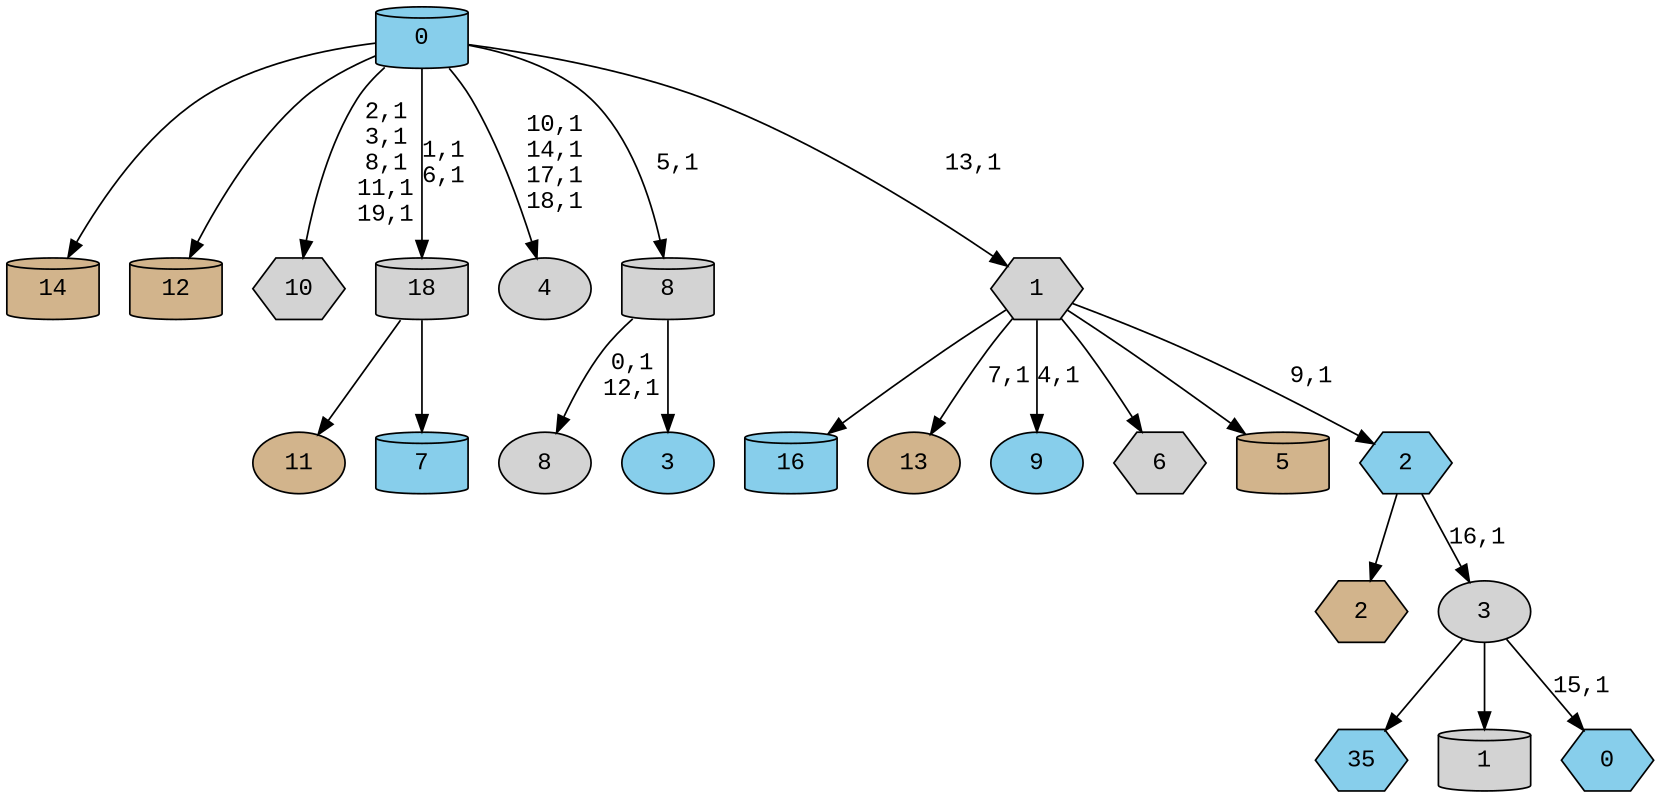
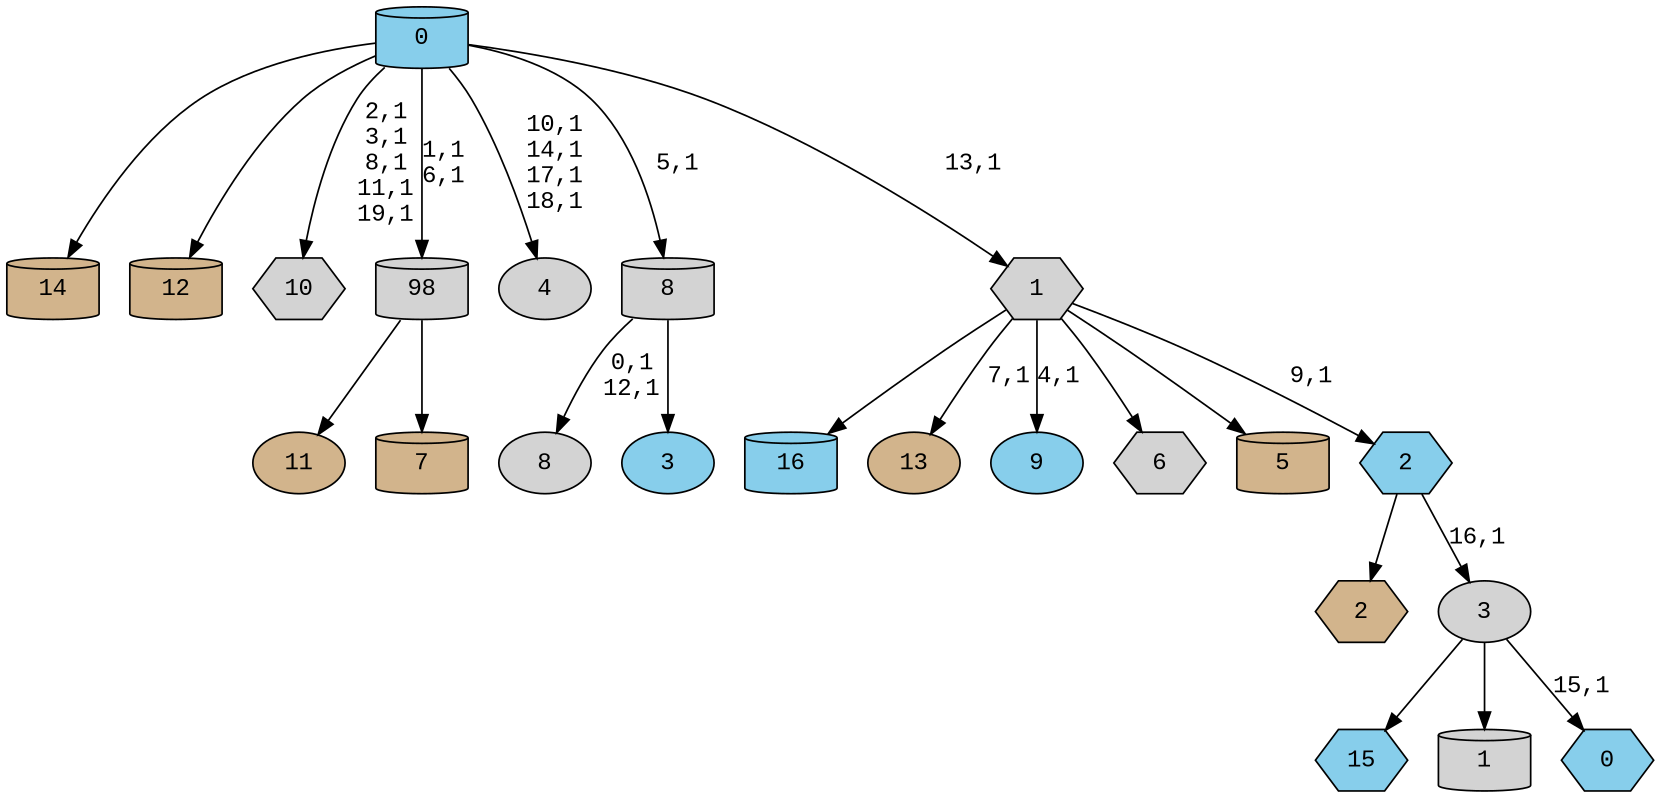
node "18": label "18" -> "98"
node "7": fillcolor skyblue -> tan
node "35": label "35" -> "15"
